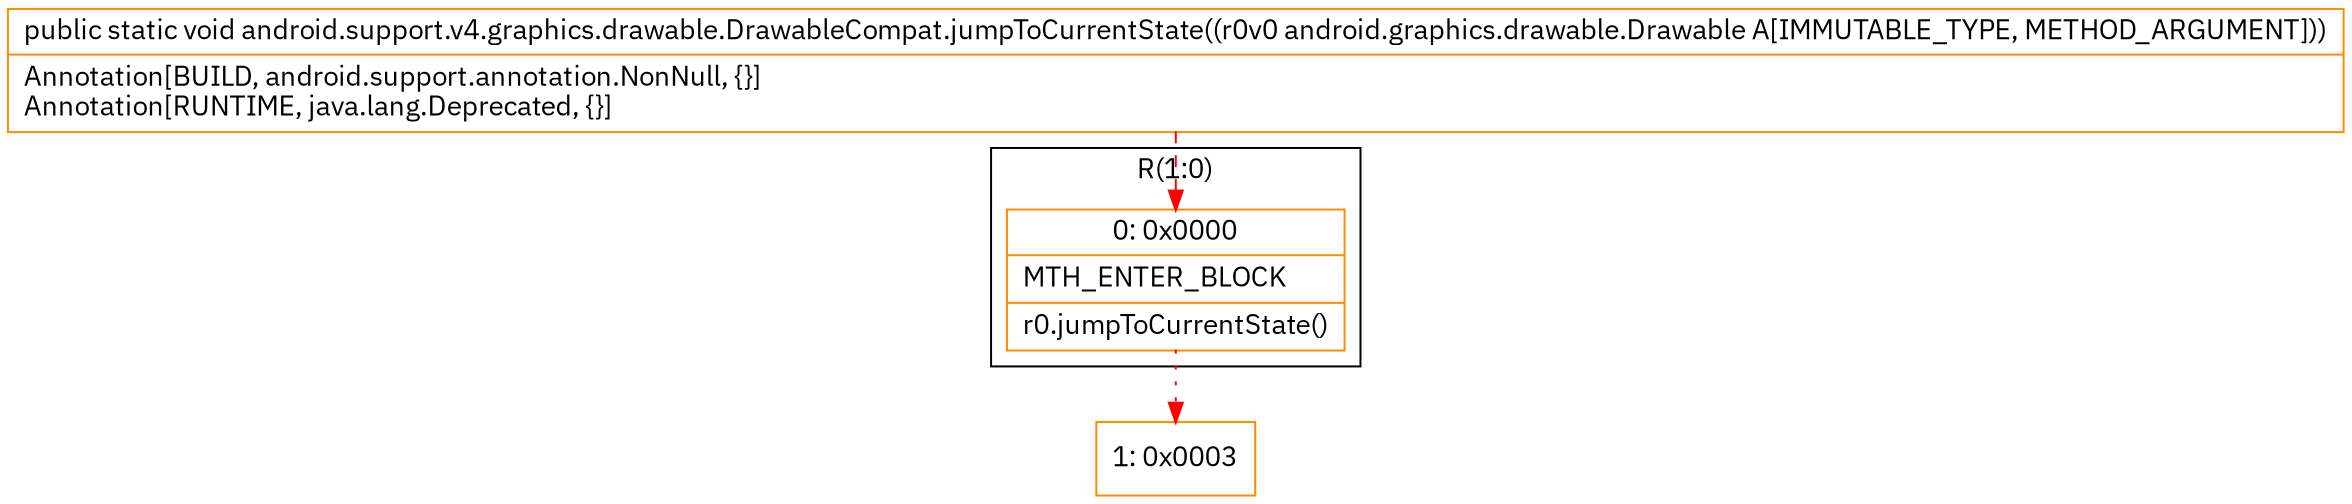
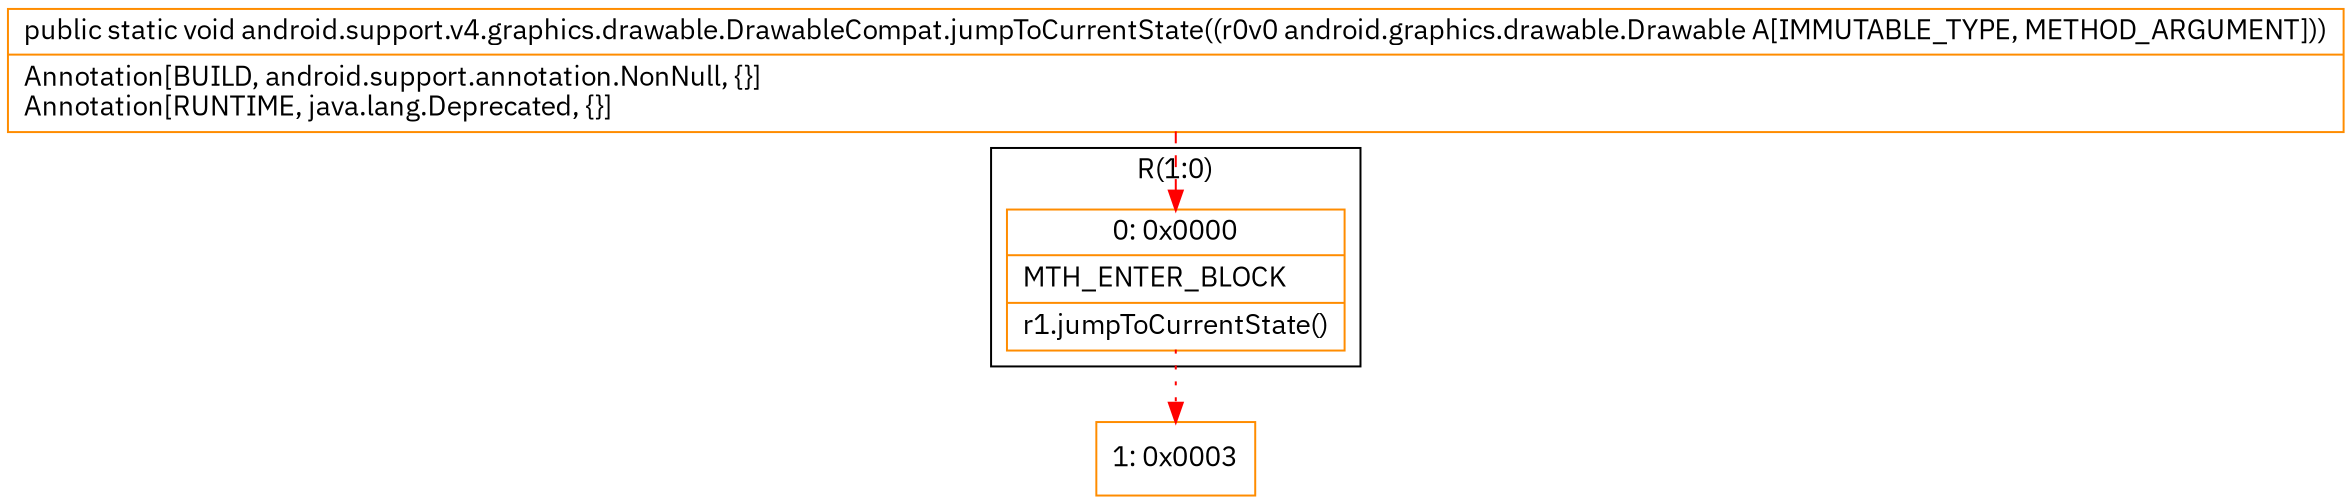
node "0: 0x0000": text "r0.jumpToCurrentState()" -> "r1.jumpToCurrentState()"
